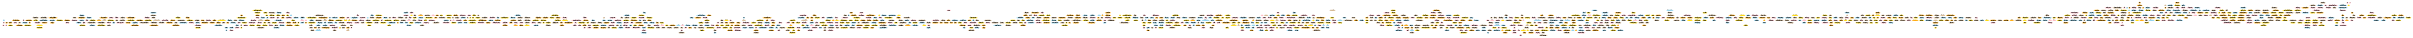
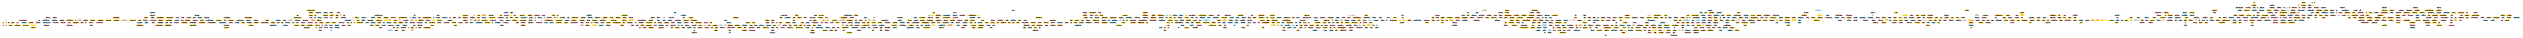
node "cscl": added
node "translation": fillcolor orange -> tan
